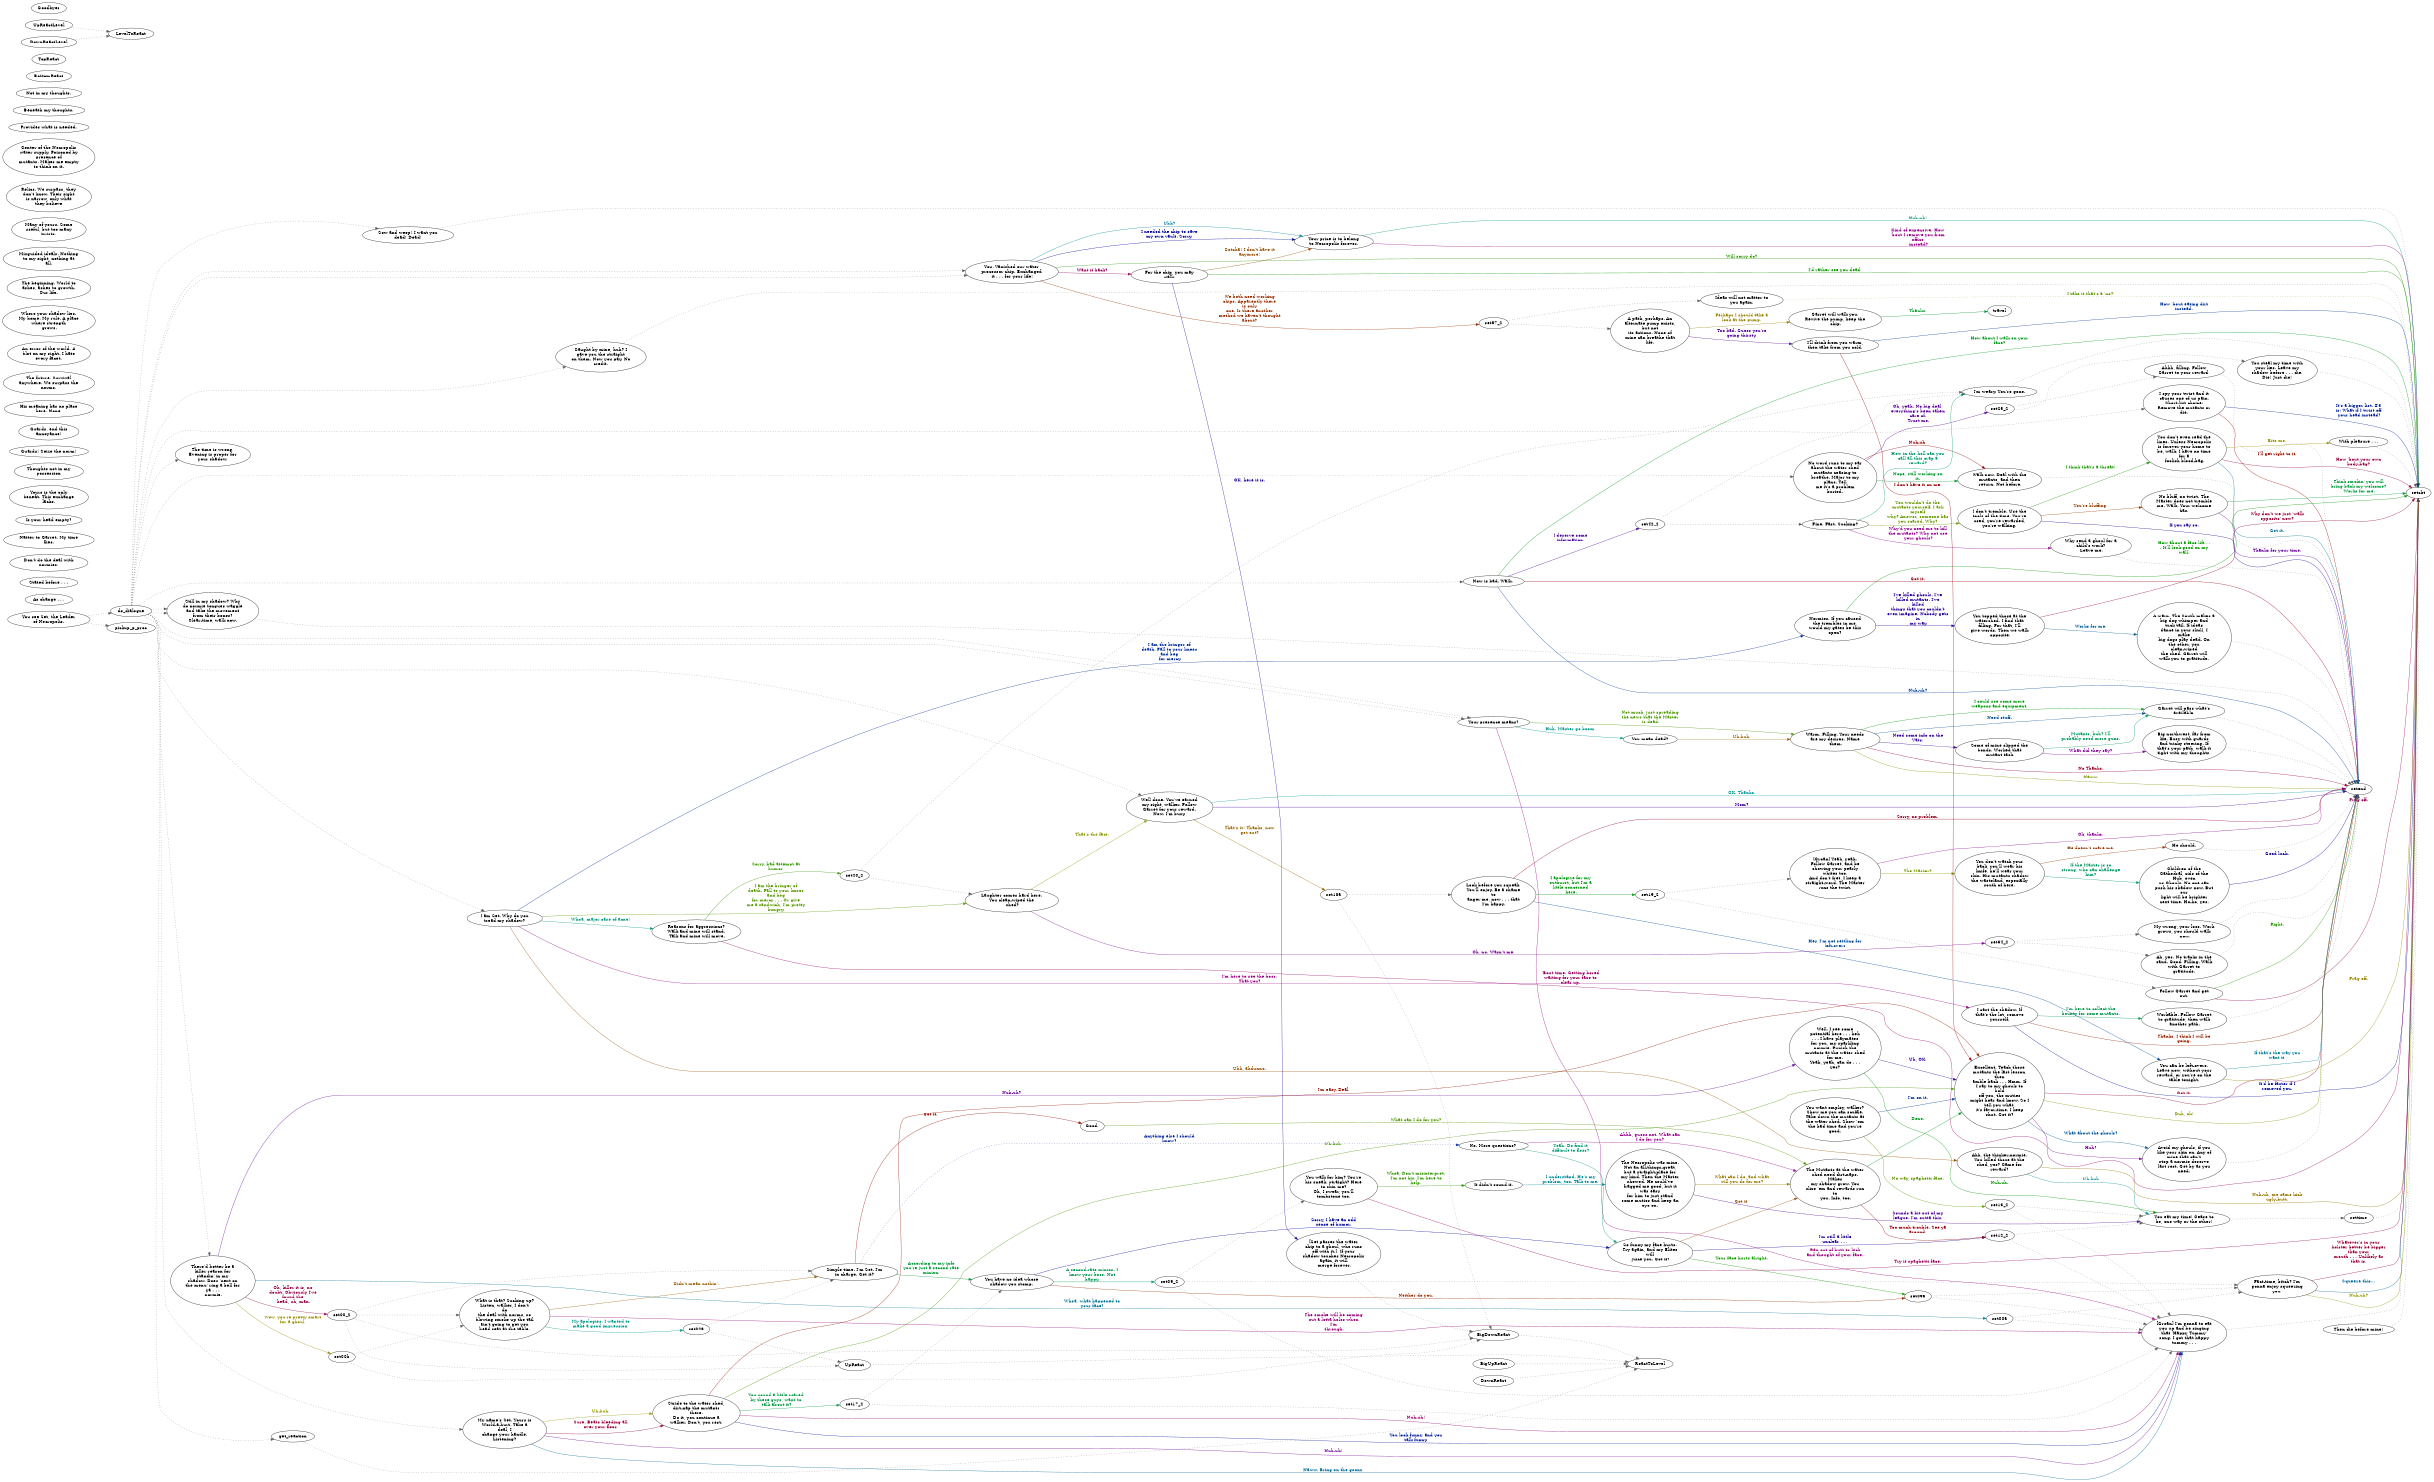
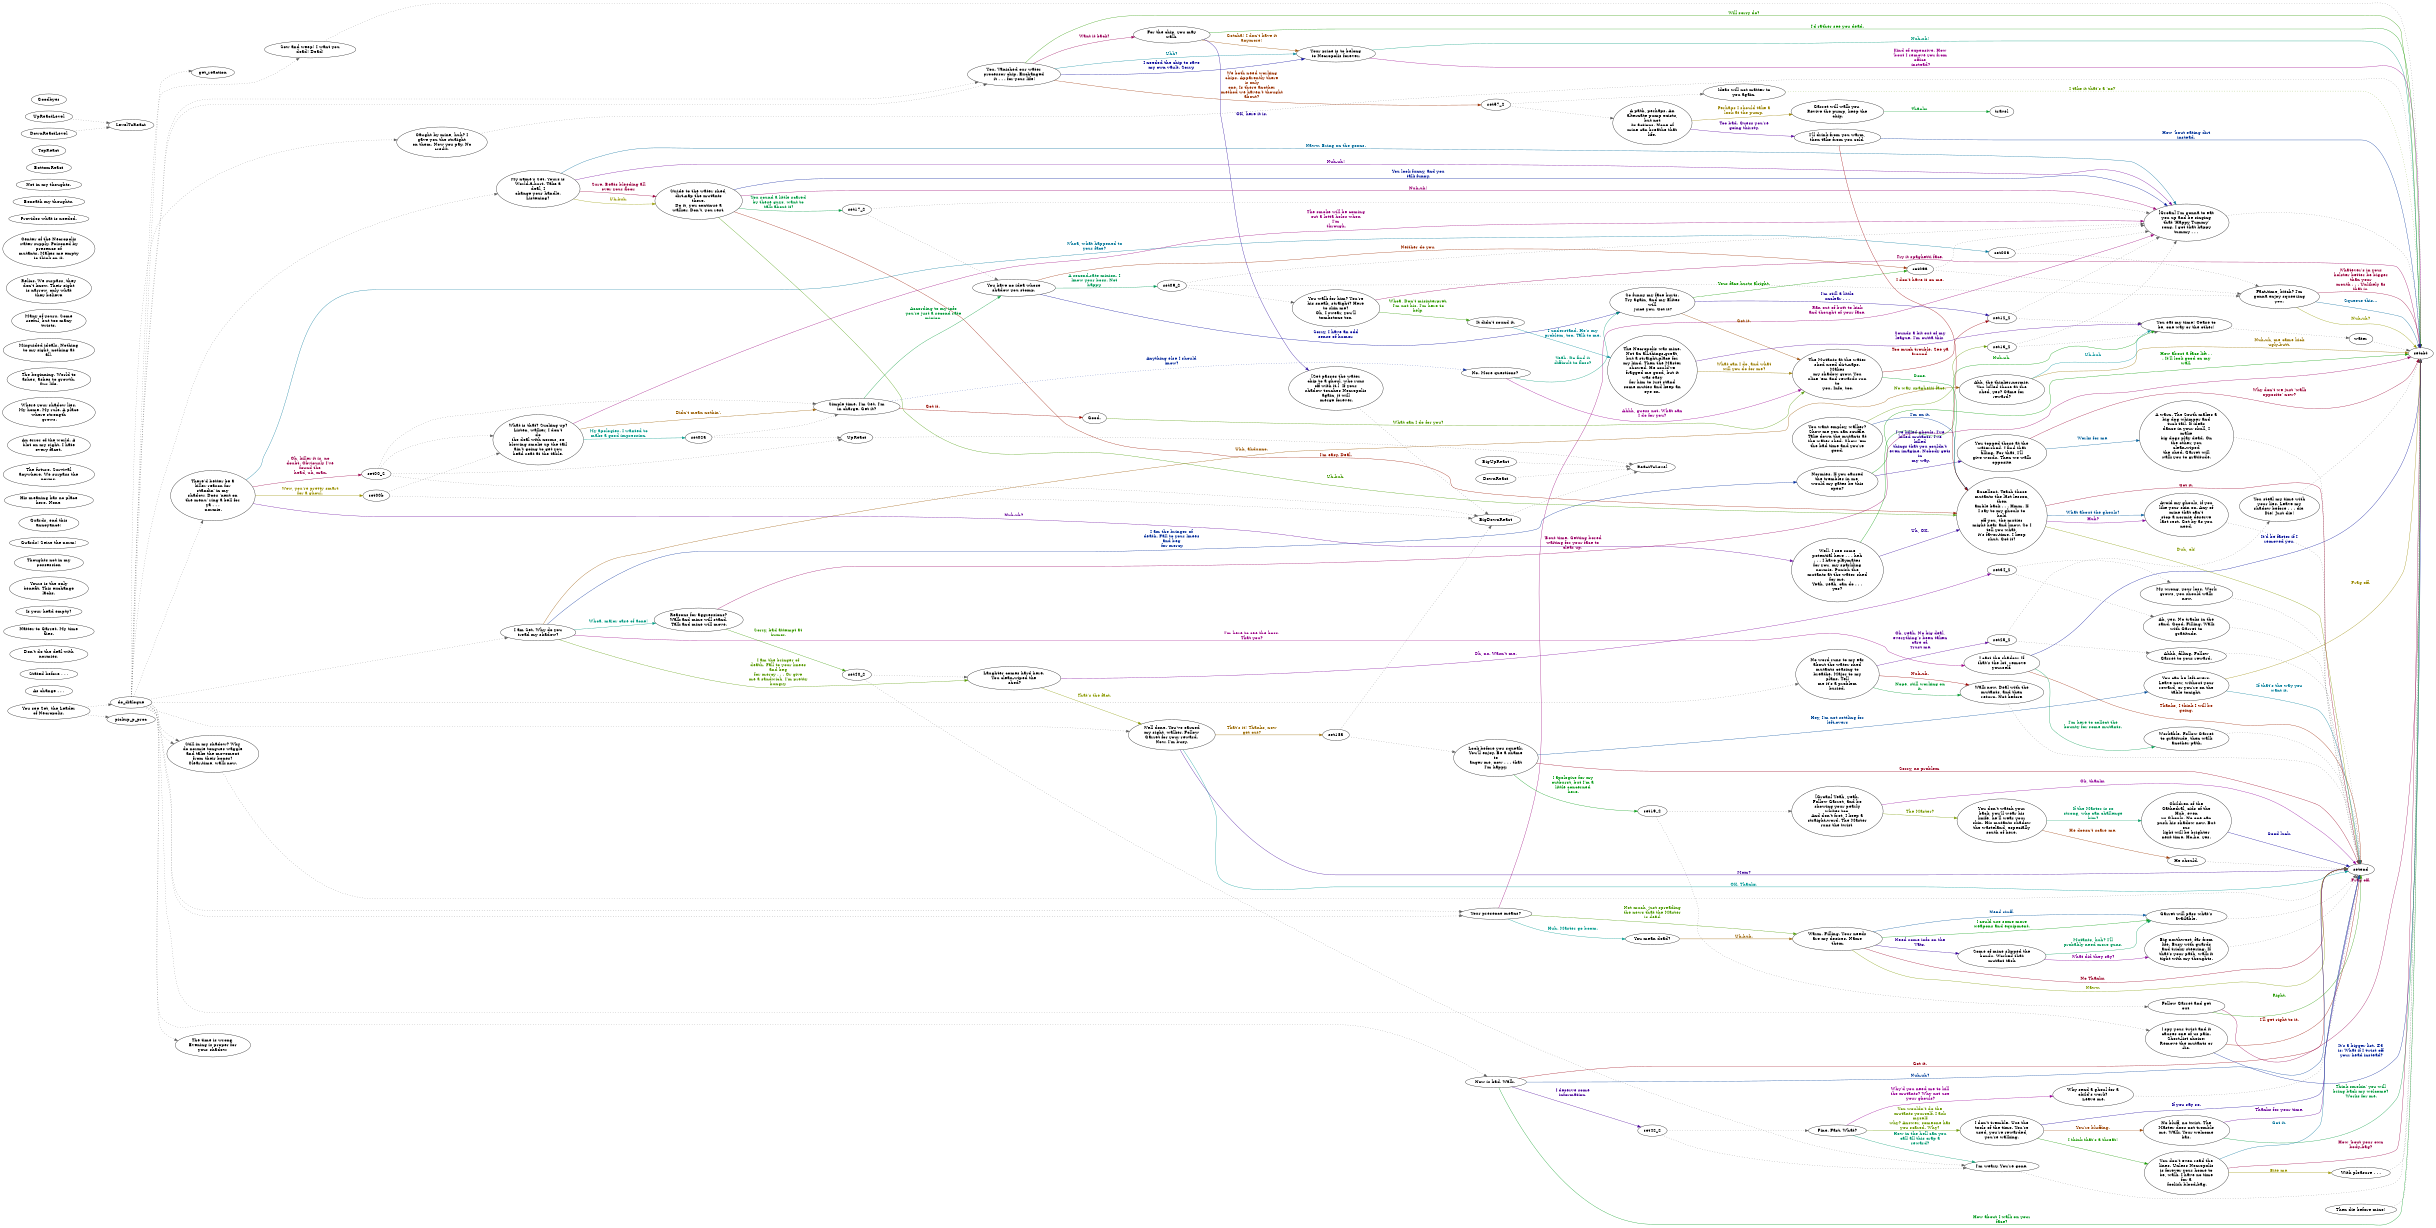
node "Fine. Fast. Sucking?": label "Fine. Fast. Sucking?" -> "Fine. Fast. What?"
node "settime": label "settime" -> "water"
edge "get_reaction" -> "ReactToLevel": removed
